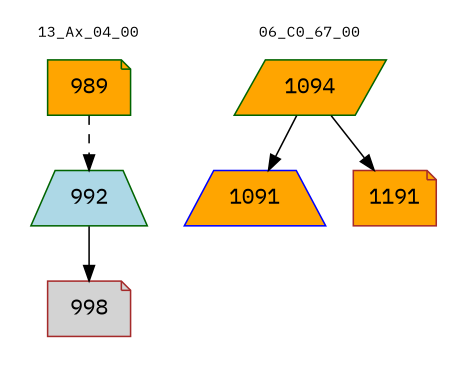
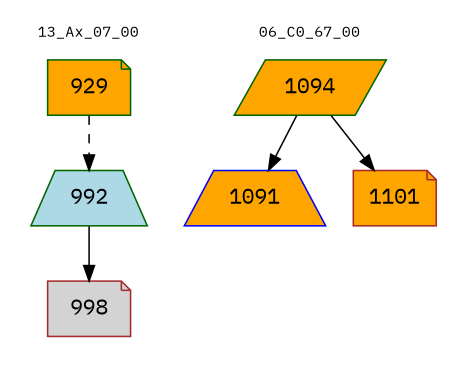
cluster "13_Ax_04_00": label "13_Ax_04_00" -> "13_Ax_07_00"
node "989": label "989" -> "929"
node "1191": label "1191" -> "1101"
